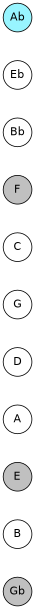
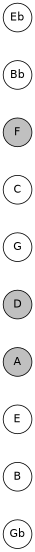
node "Ab": removed
node "D": fillcolor white -> gray
node "A": fillcolor white -> gray
node "E": fillcolor gray -> white
node "Gb": fillcolor gray -> white
